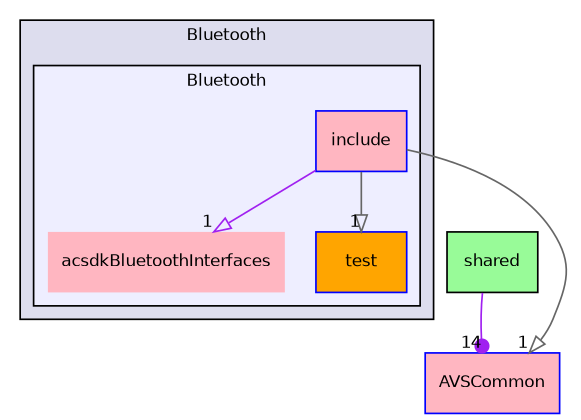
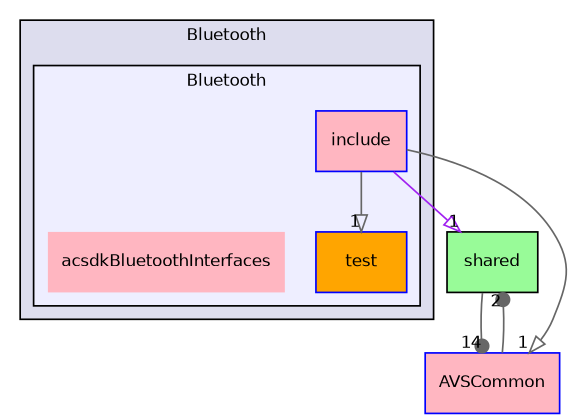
edge "include" -> "acsdkBluetoothInterfaces": now "include" -> "shared"
edge "shared" -> "AVSCommon": color purple -> gray40
edge "AVSCommon" -> "shared": added
